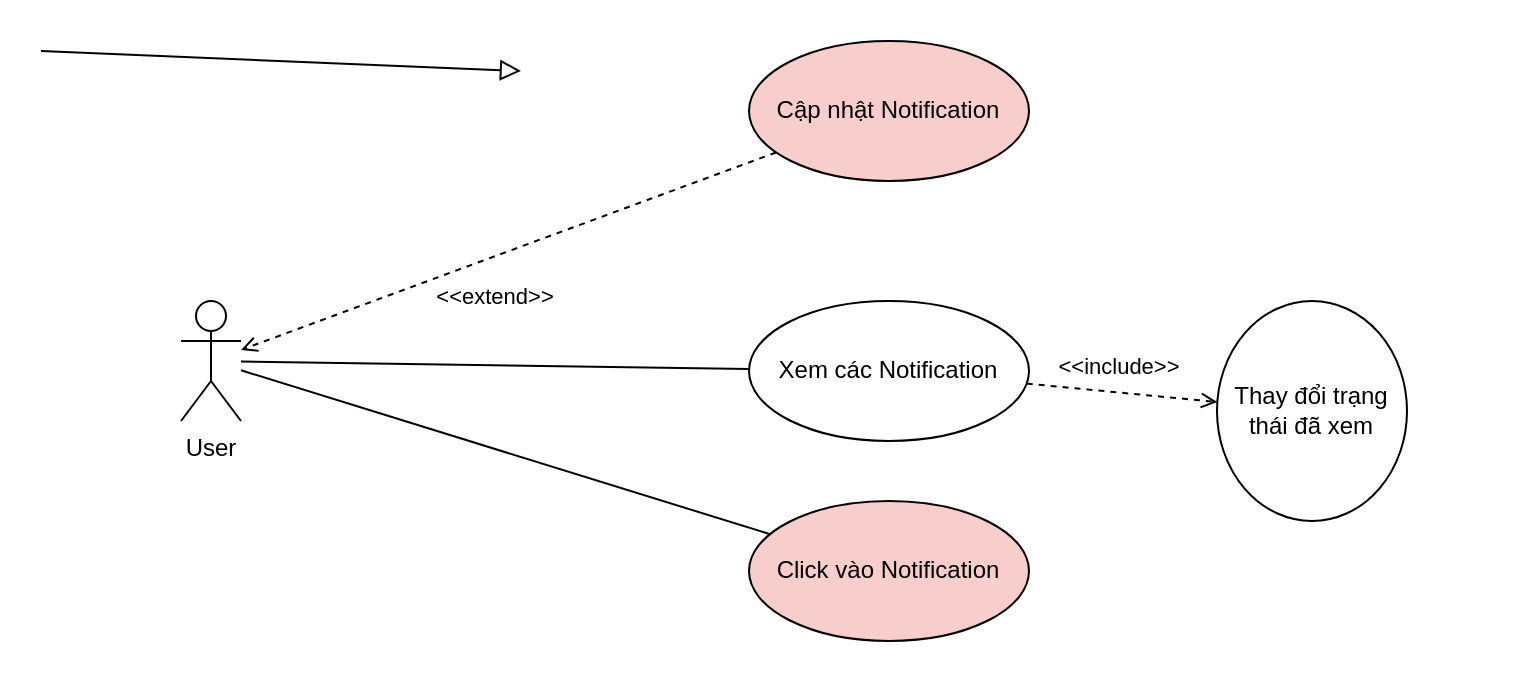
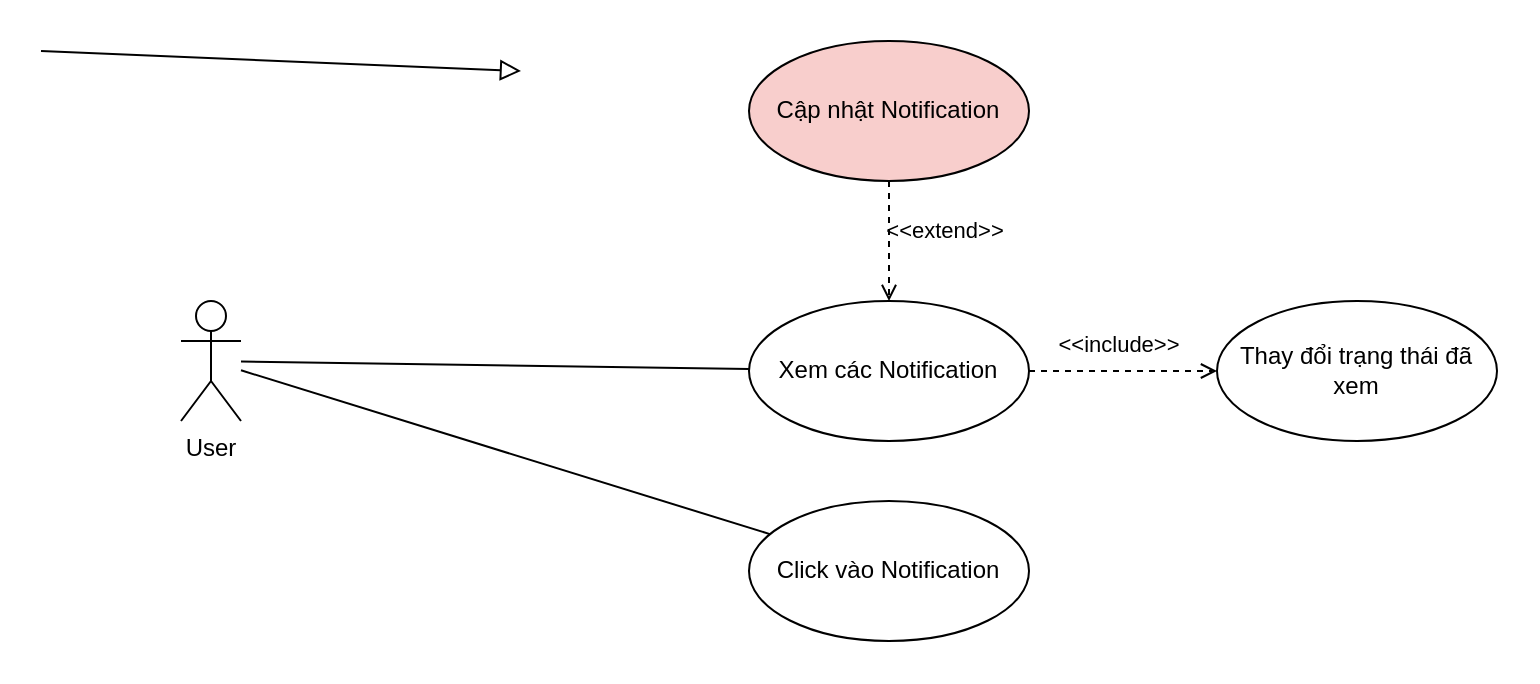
edge "Cập nhật Notification" -> "User": now "Cập nhật Notification" -> "Xem các Notification"
node "Thay đổi trạng thái đã xem": size 190x220 -> 280x140
node "Click vào Notification": fillcolor #f8cecc -> #ffffff
